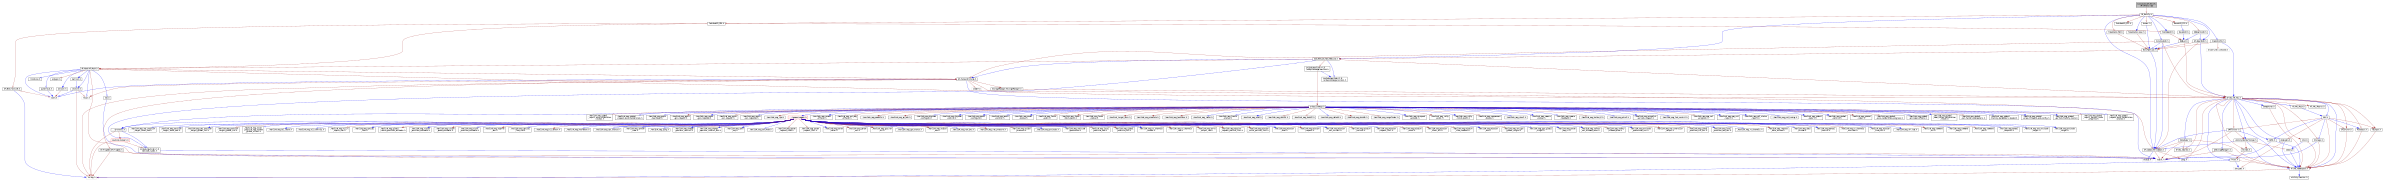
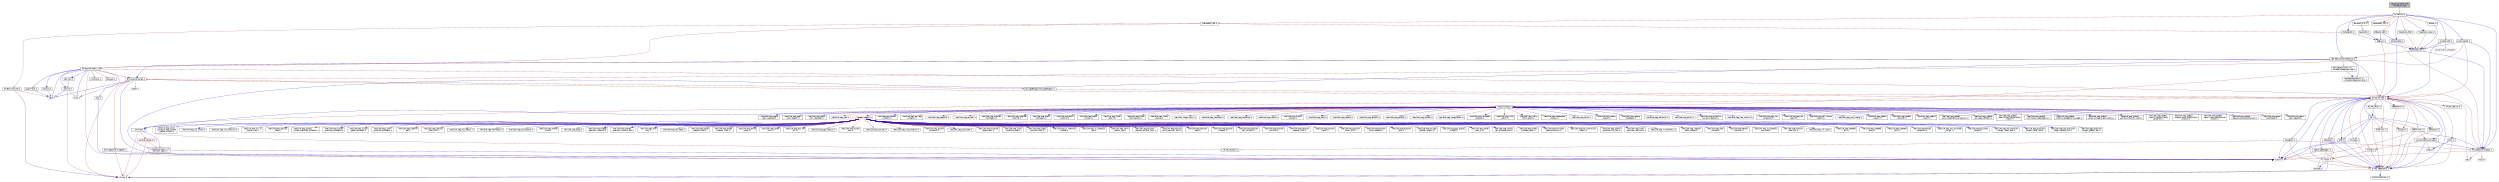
edge "AP_HAL/AP_HAL.h" -> "stdint.h": added
edge "stdarg.h" -> "AP_HAL_Namespace.h": now "Stream.h" -> "AP_HAL_Namespace.h"
